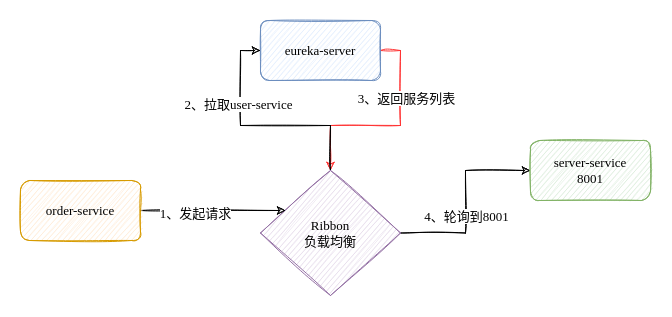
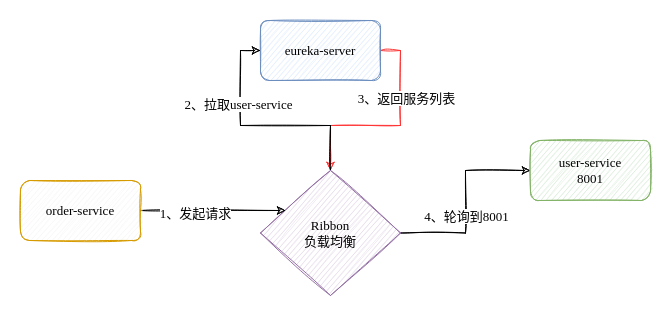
node "server-service8001": label "server-service8001" -> "user-service8001"
node "order-service": fillcolor #ffe6cc -> #f5f5f5
